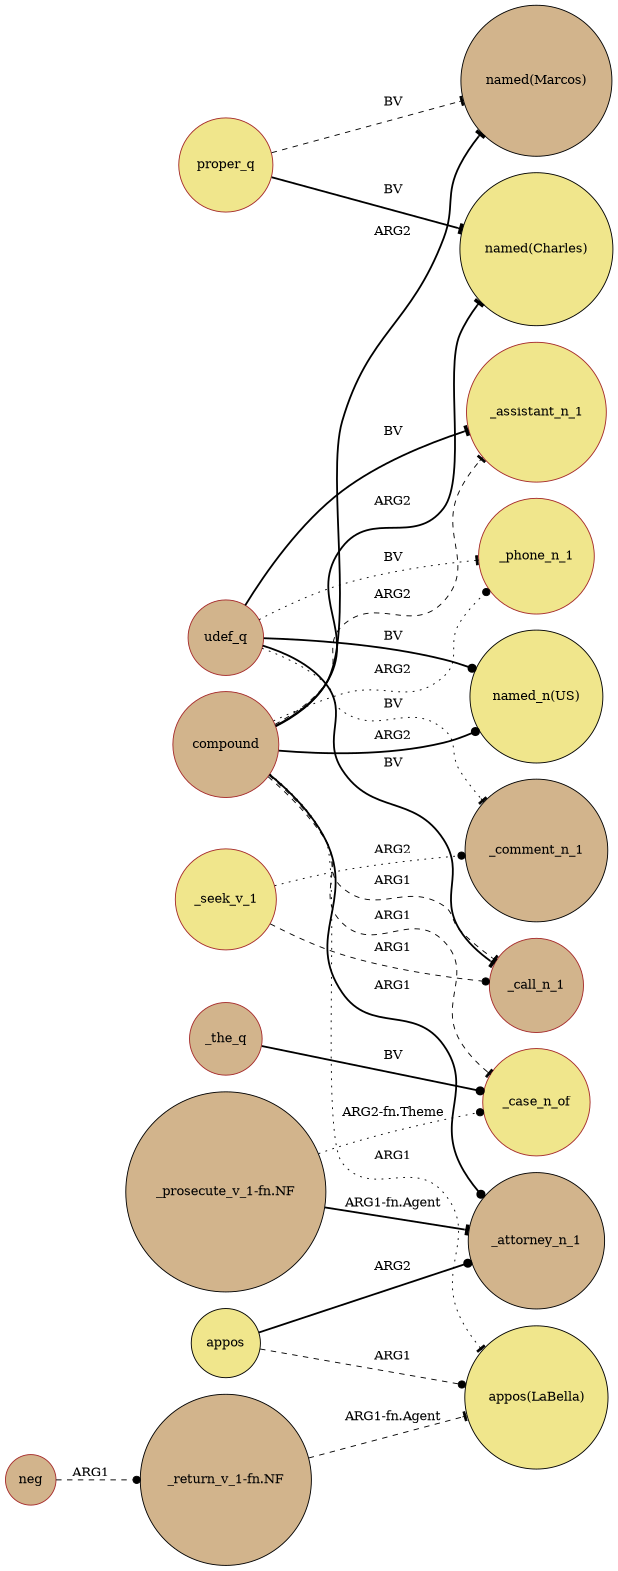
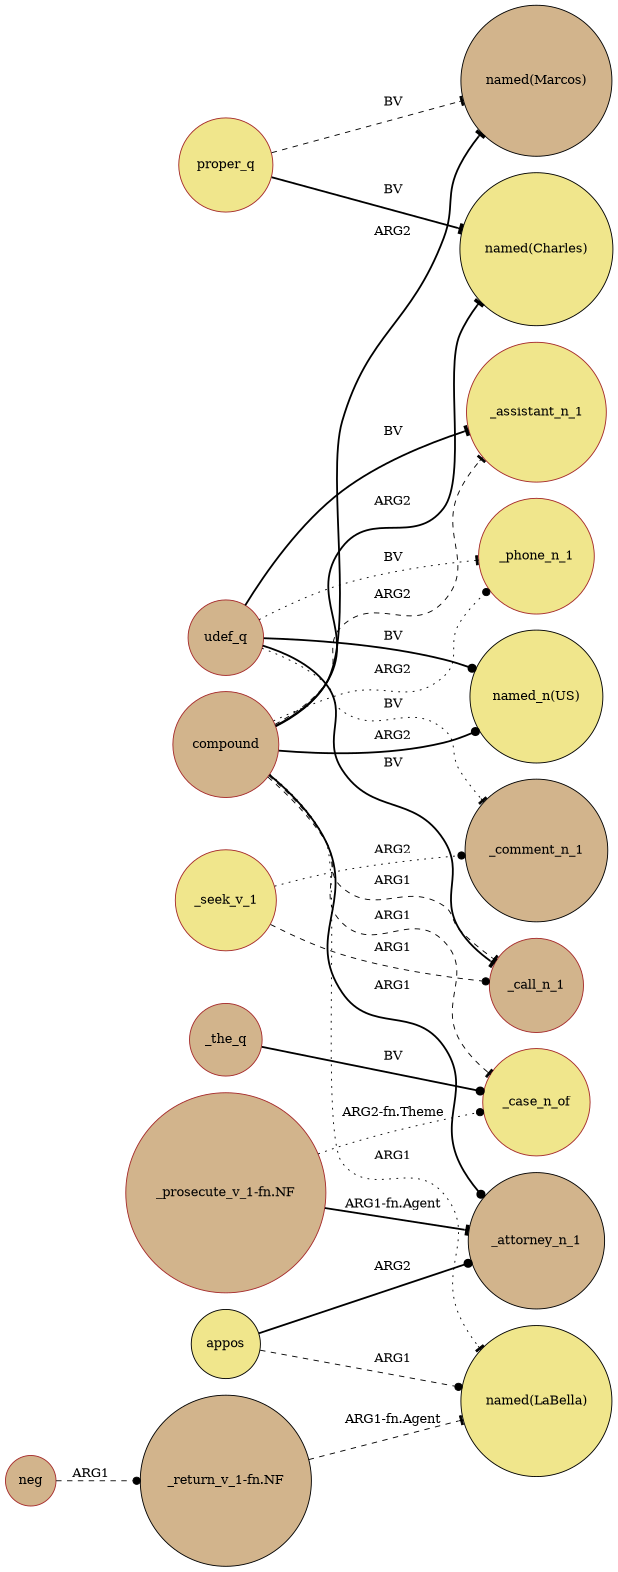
node "_prosecute_v_1-fn.NF": color black -> brown
node "appos(LaBella)": label "appos(LaBella)" -> "named(LaBella)"
